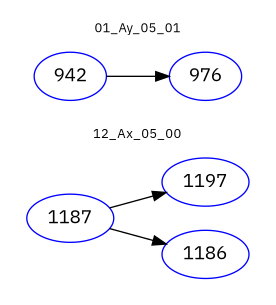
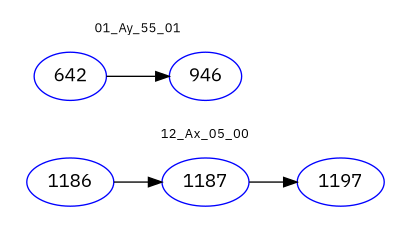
cluster "01_Ay_05_01": label "01_Ay_05_01" -> "01_Ay_55_01"
node "942": label "942" -> "642"
node "976": label "976" -> "946"
edge "1187" -> "1186": reversed
